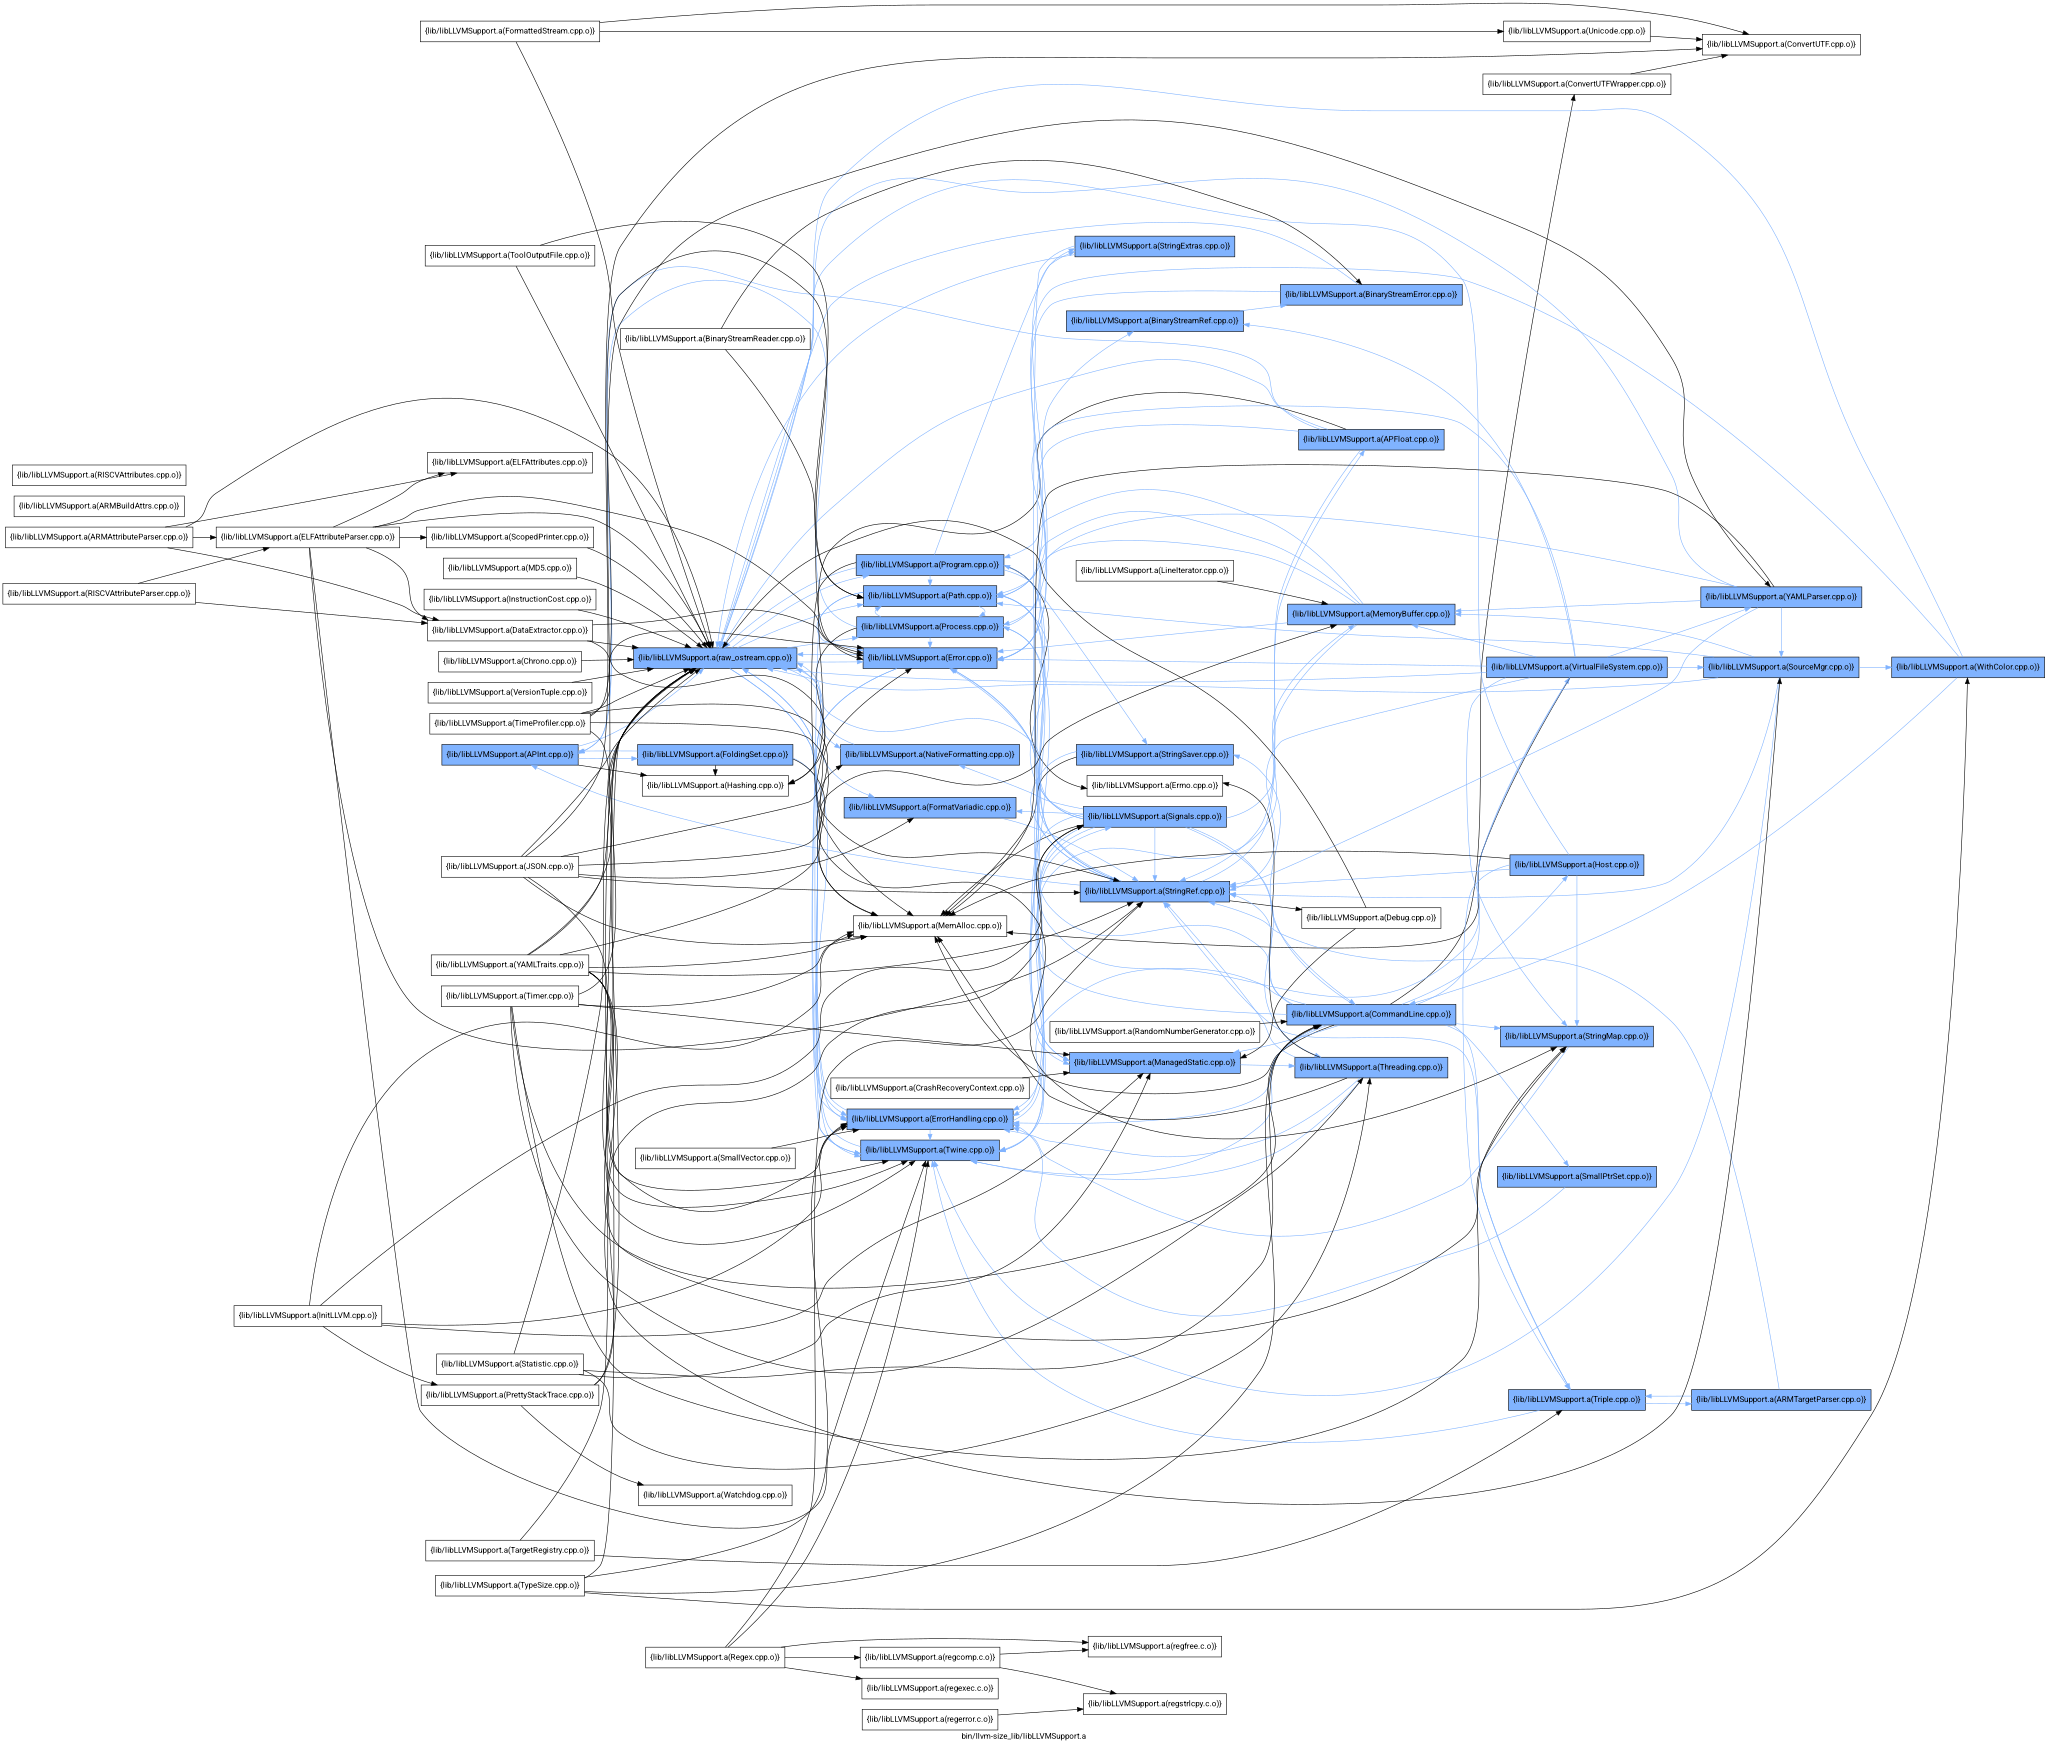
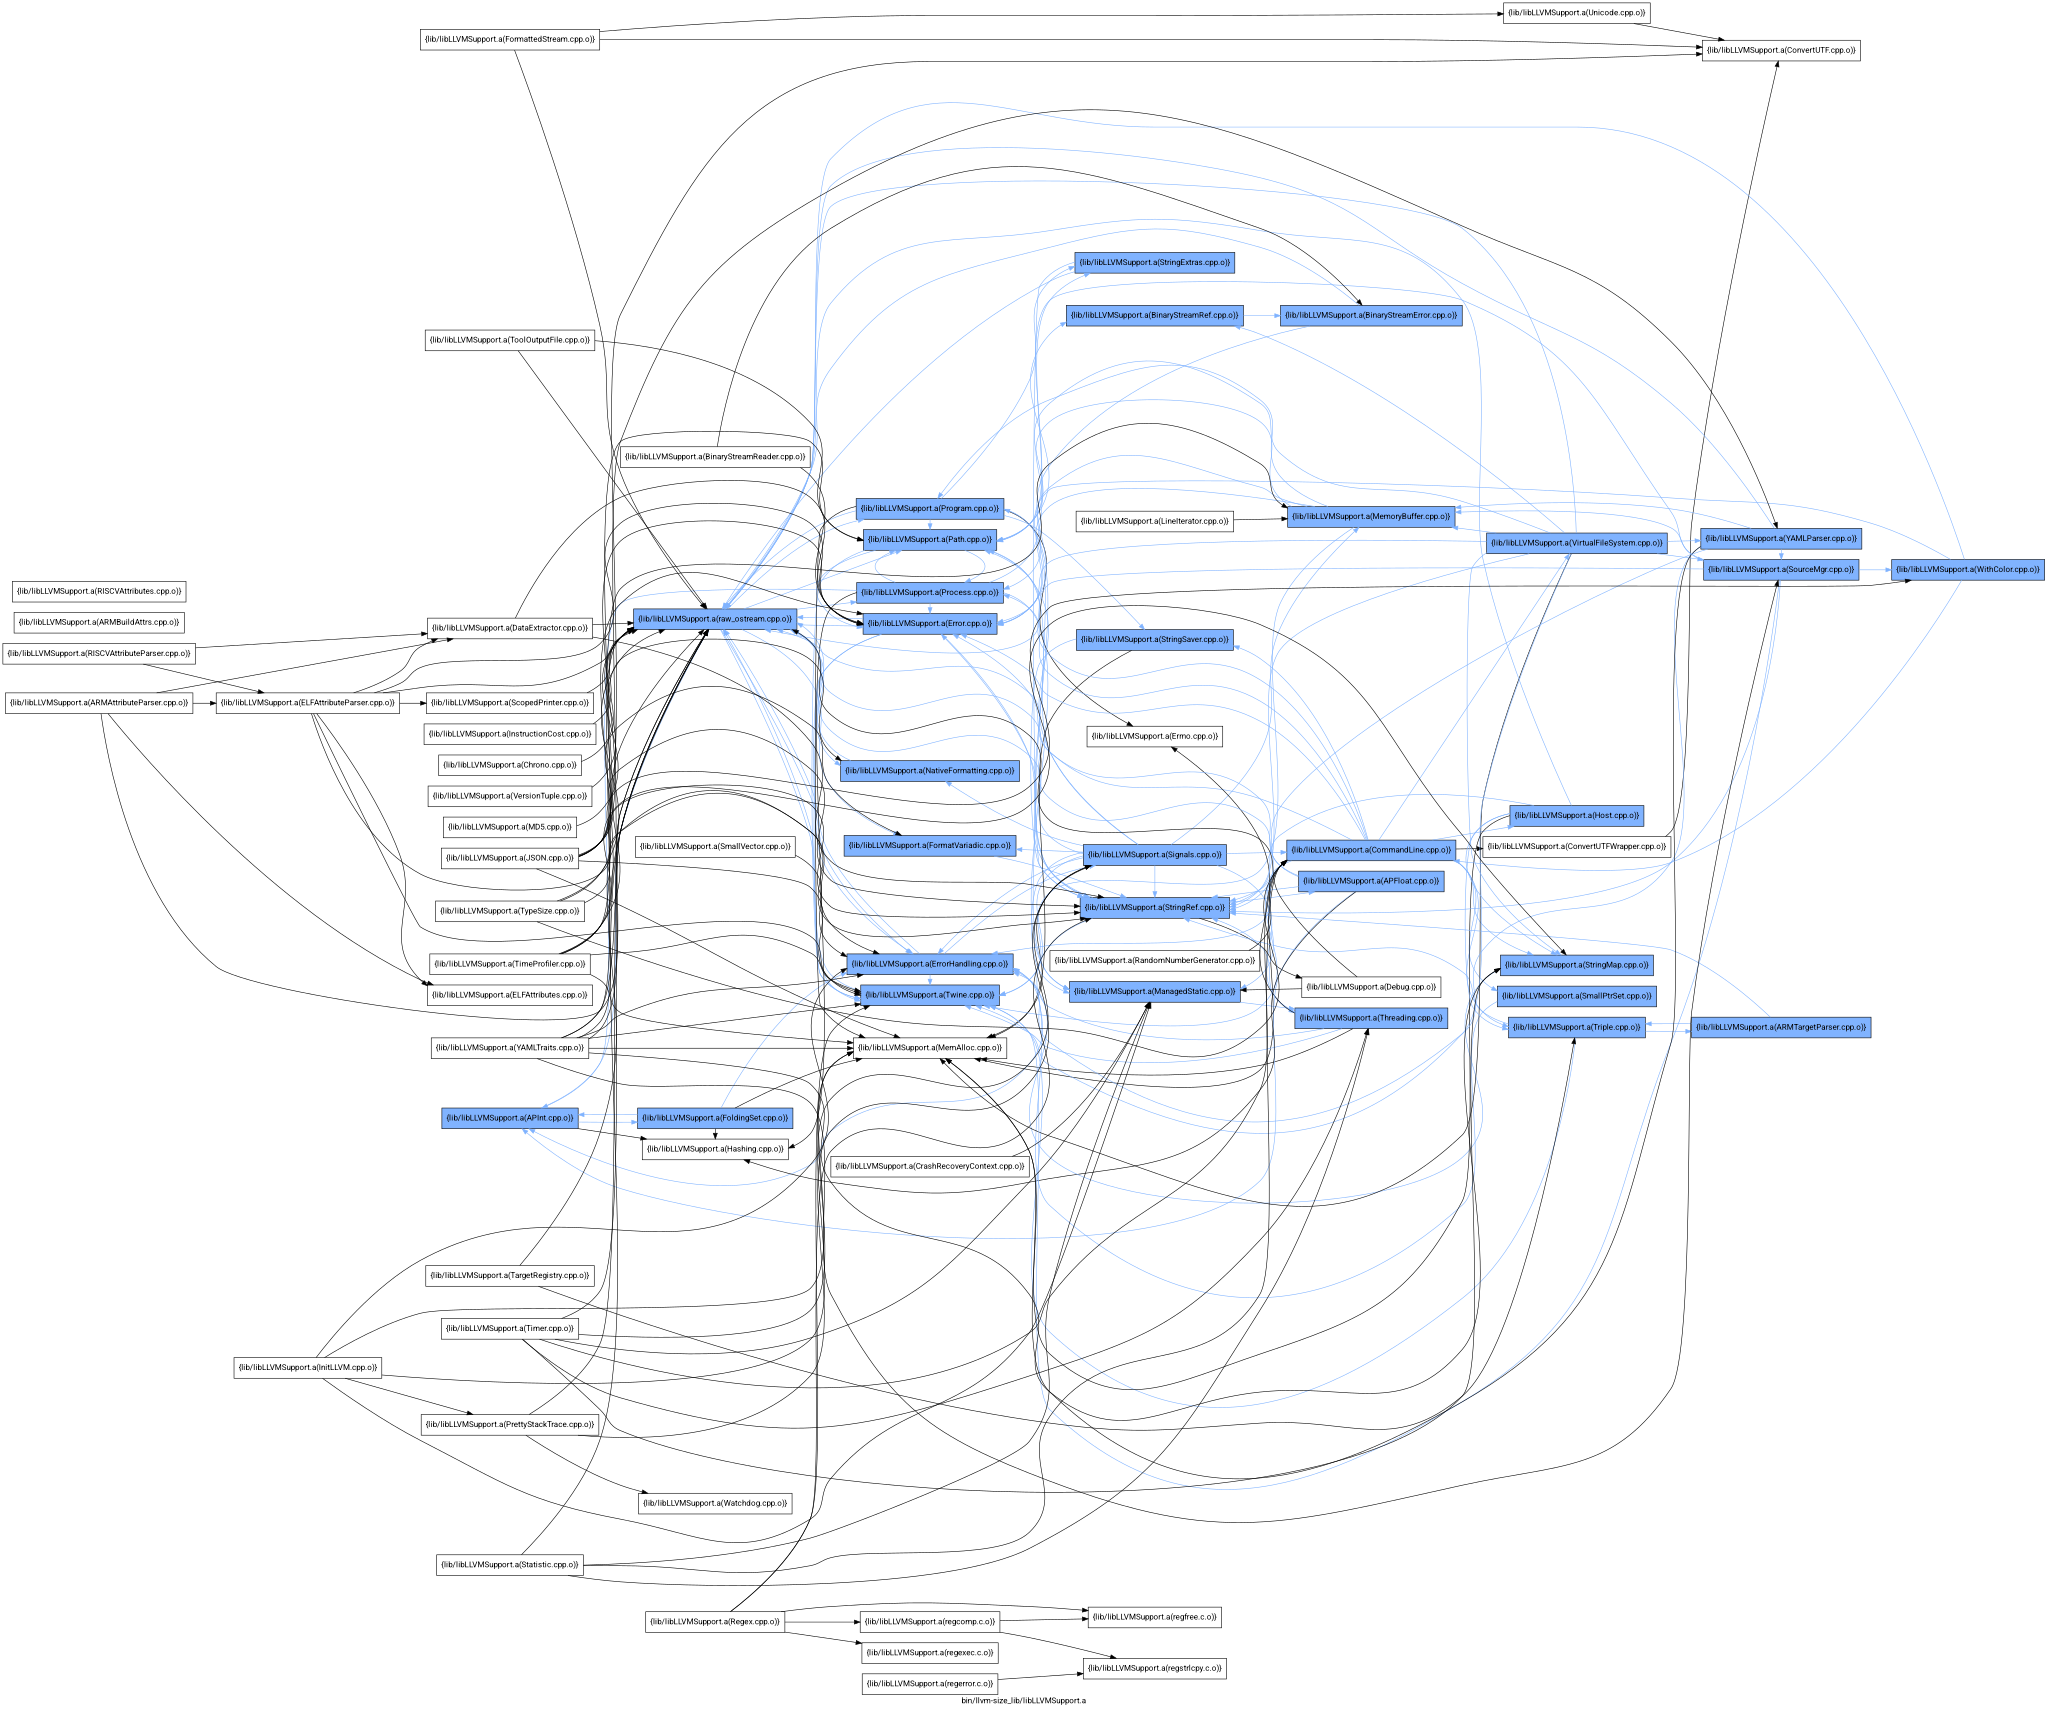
edge "{lib/libLLVMSupport.a(CommandLine.cpp.o)}" -> "{lib/libLLVMSupport.a(raw_ostream.cpp.o)}": added
